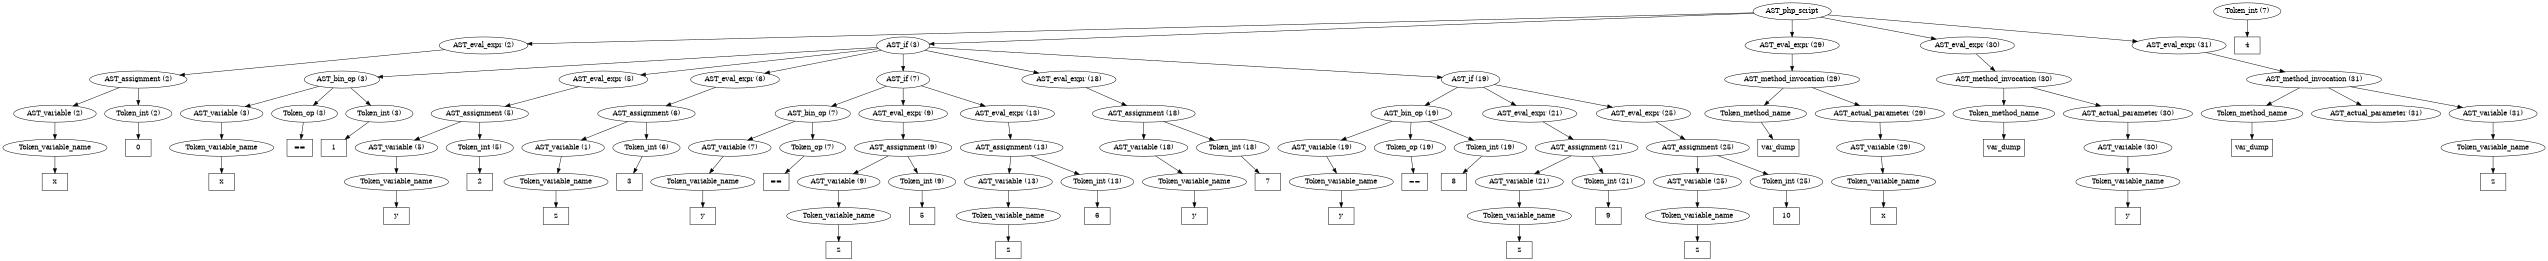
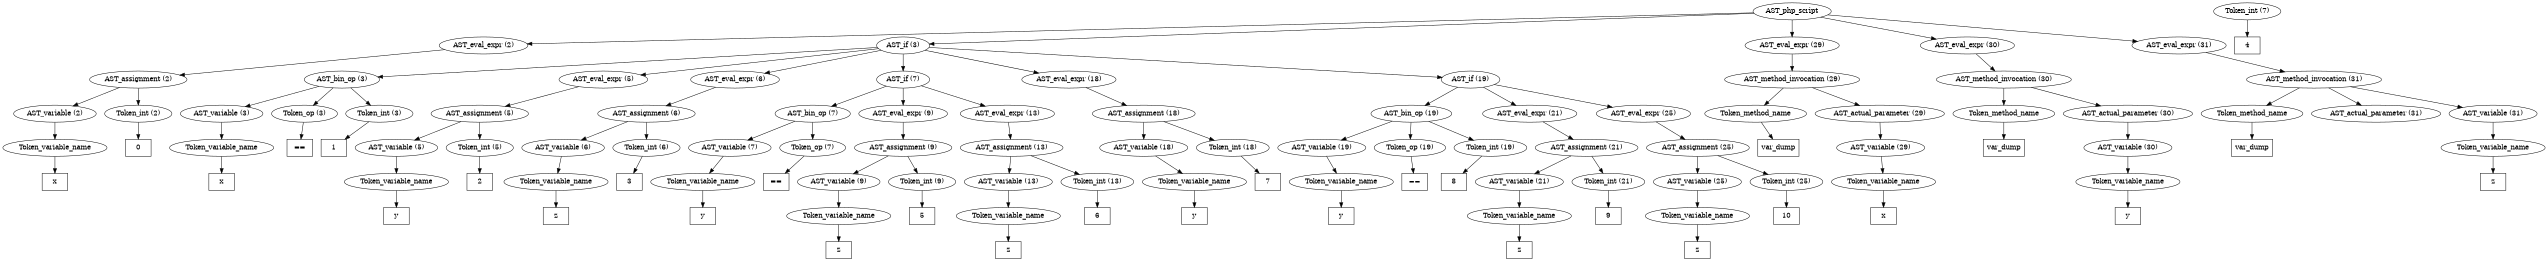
node "AST_variable (1)": label "AST_variable (1)" -> "AST_variable (6)"
